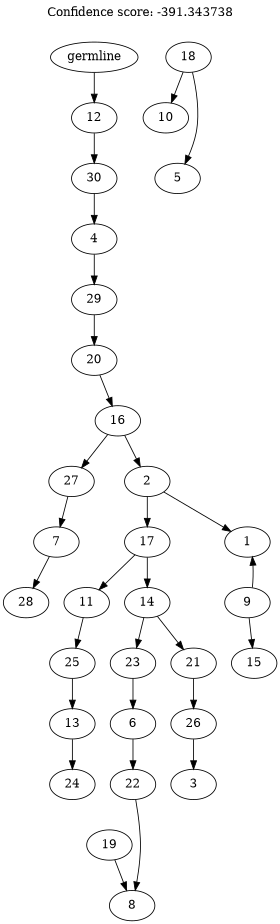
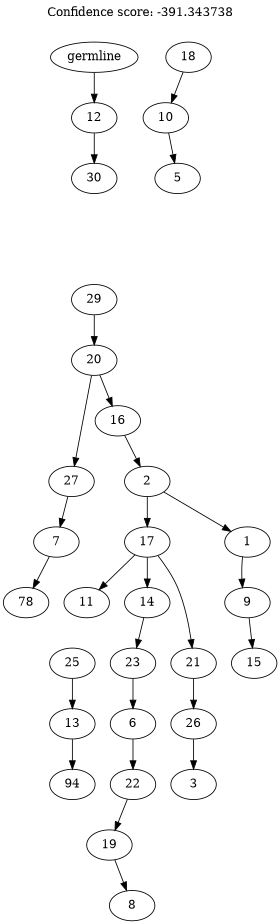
edge "18" -> "5": now "10" -> "5"
node "4": removed
edge "16" -> "27": now "20" -> "27"
edge "9" -> "1": reversed
node "28": label "28" -> "78"
edge "11" -> "25": removed
edge "14" -> "21": now "17" -> "21"
node "24": label "24" -> "94"
edge "22" -> "8": now "22" -> "19"
